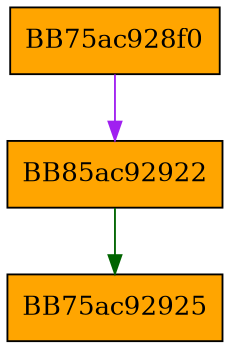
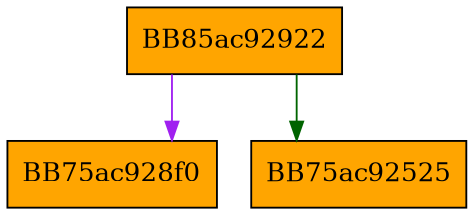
edge "BB75ac928f0" -> "BB85ac92922": reversed
node "BB75ac92925": label "BB75ac92925" -> "BB75ac92525"
